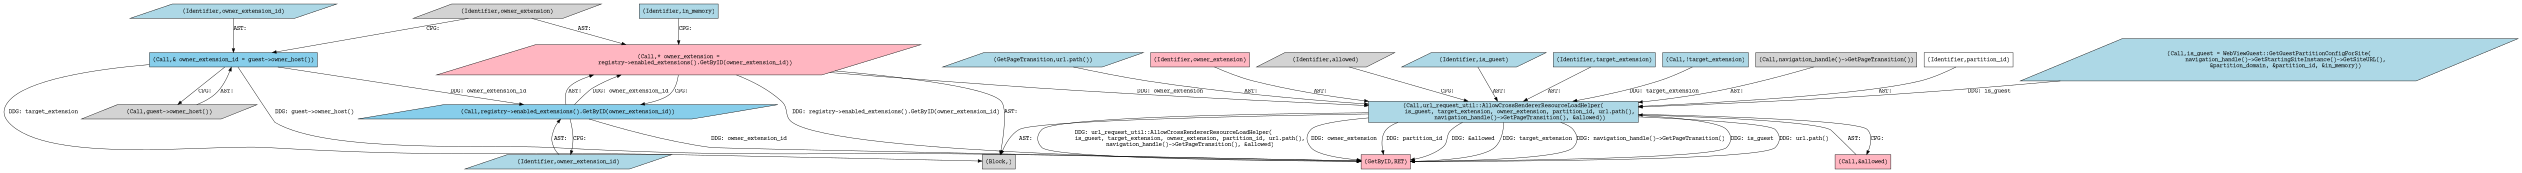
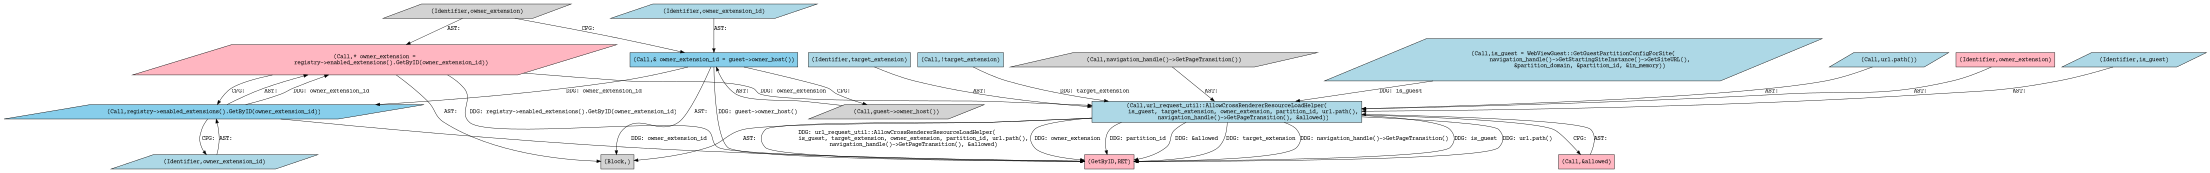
node "(Identifier,in_memory)": removed
node "(GetPageTransition,url.path())": label "(GetPageTransition,url.path())" -> "(Call,url.path())"
node "(Identifier,allowed)": removed
node "(Call,navigation_handle()->GetPageTransition())": shape box -> parallelogram
node "(Identifier,partition_id)": removed
edge "(Call,& owner_extension_id = guest->owner_host())" -> "(Block,)": label "DDG: target_extension" -> "AST: "
